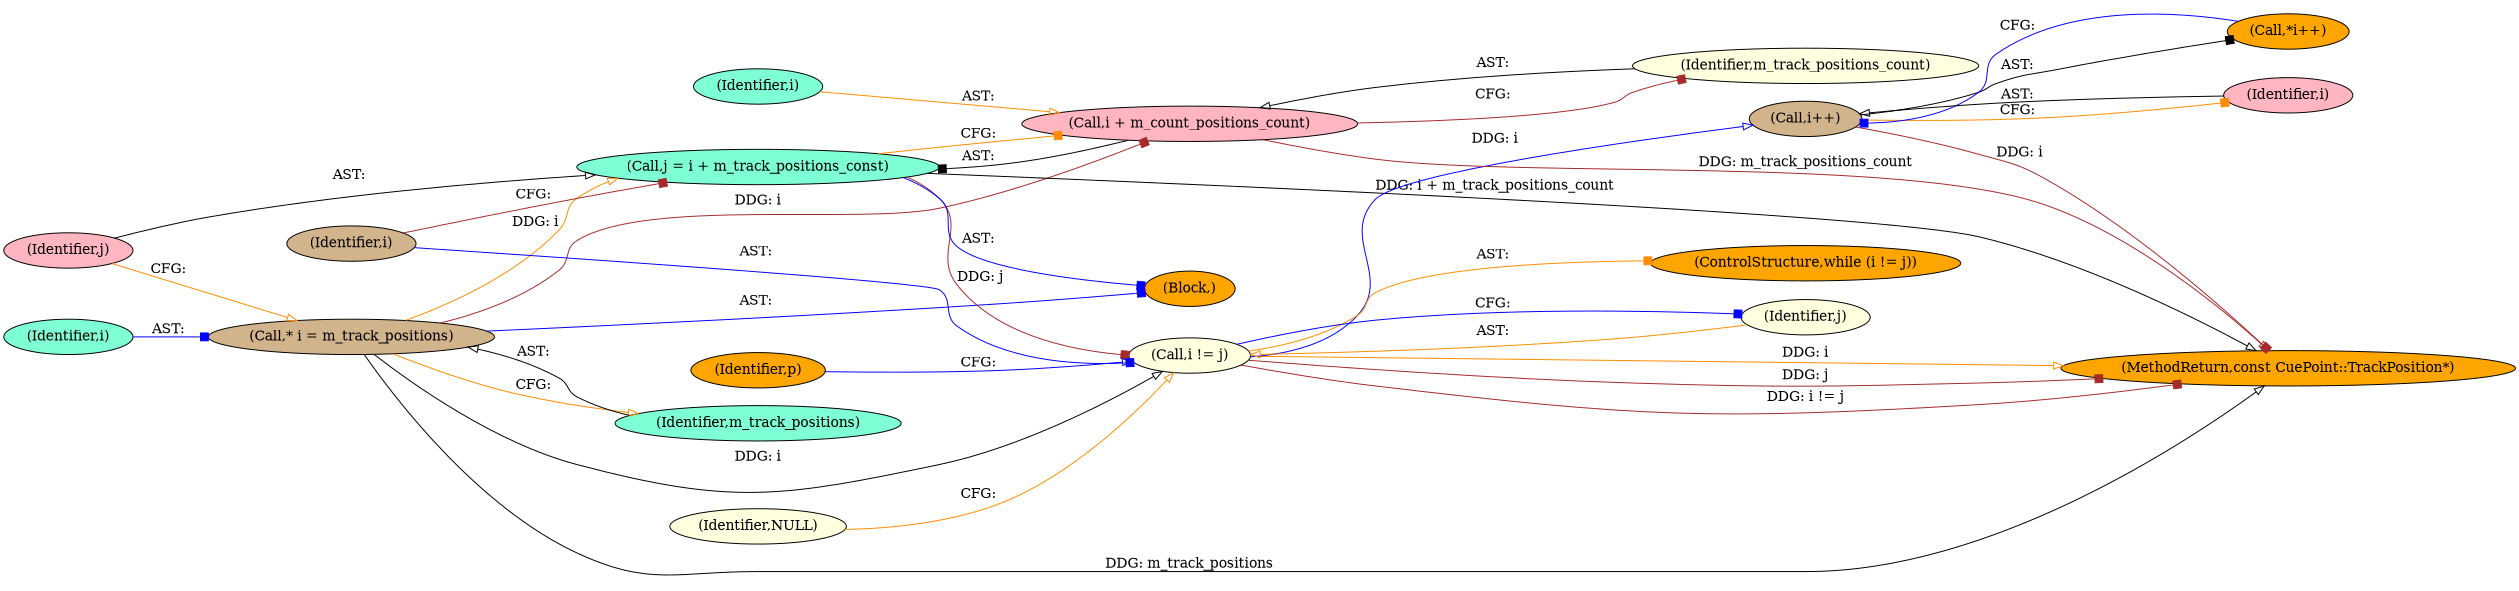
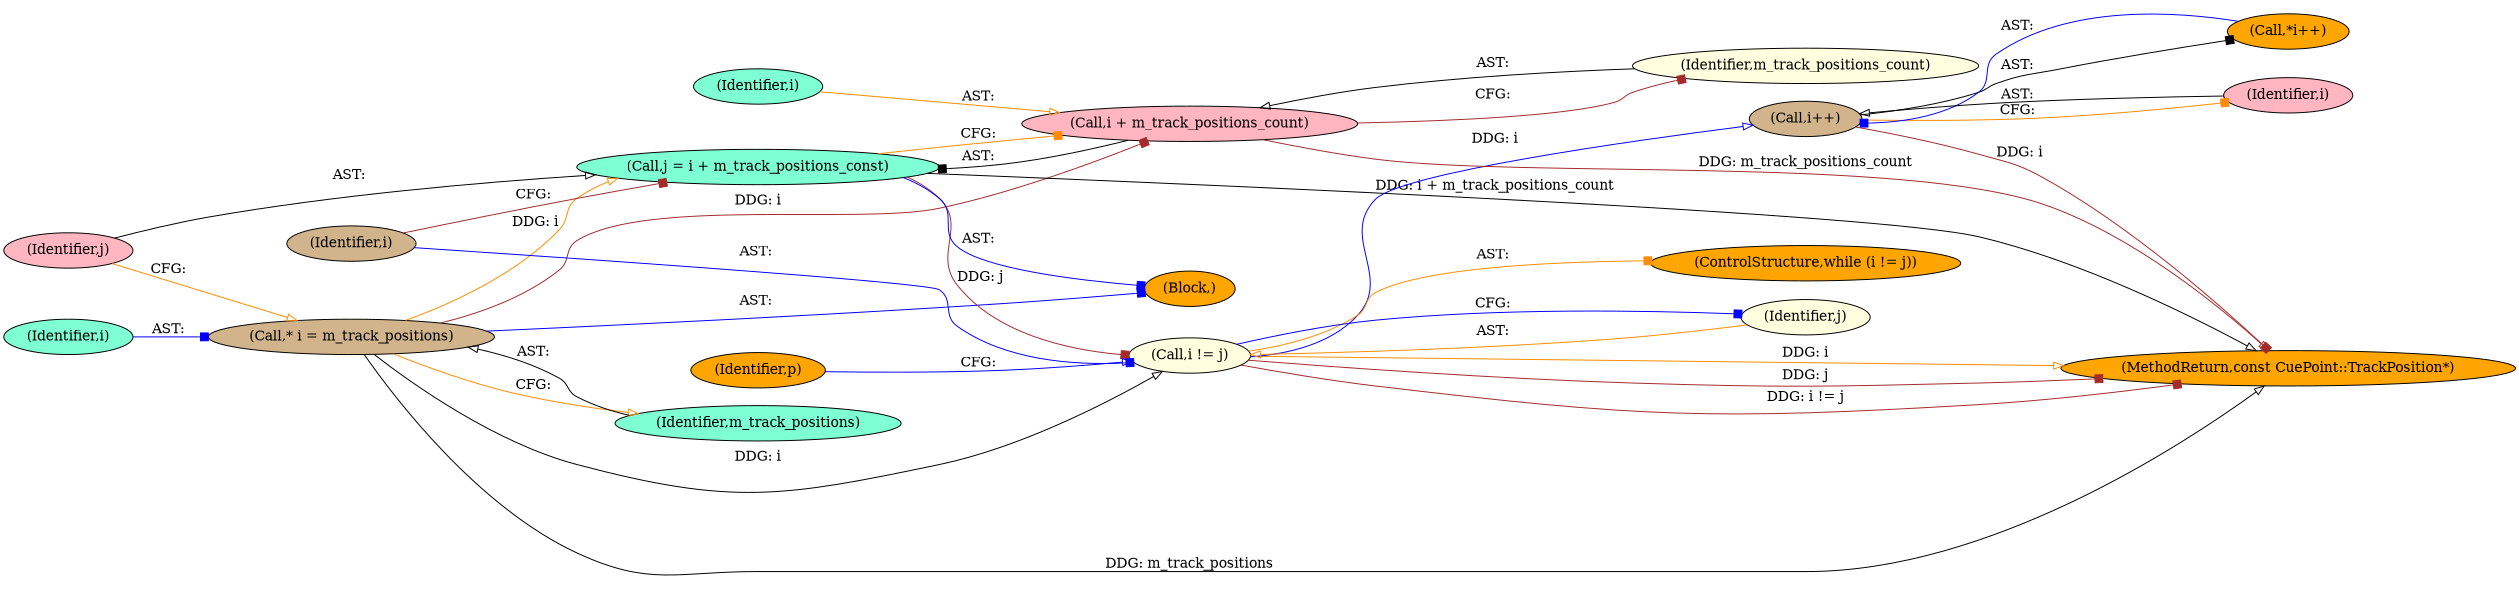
edge "(Call,*i++)" -> "(Call,i++)": label "CFG: " -> "AST: "
node "(Call,i + m_count_positions_count)": label "(Call,i + m_count_positions_count)" -> "(Call,i + m_track_positions_count)"
node "(Identifier,NULL)": removed
